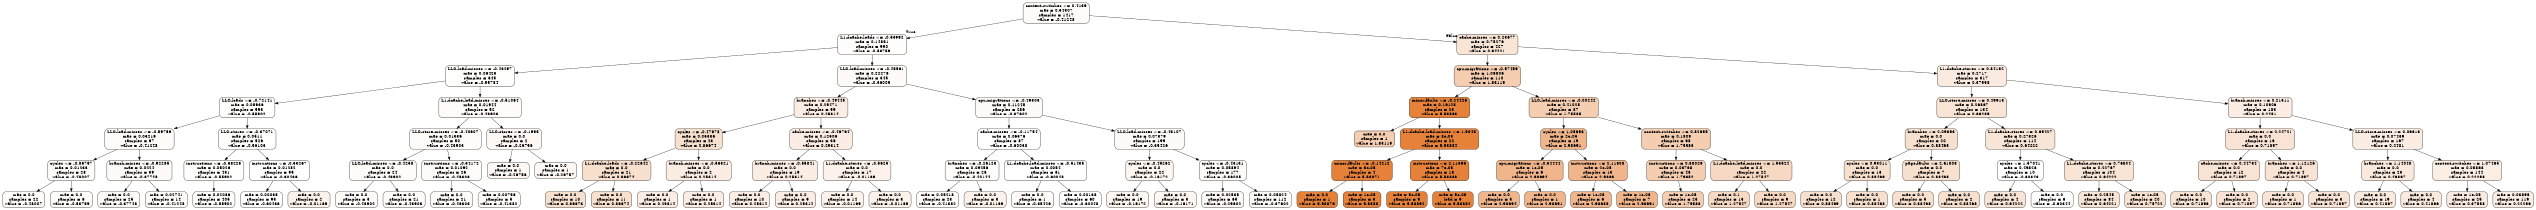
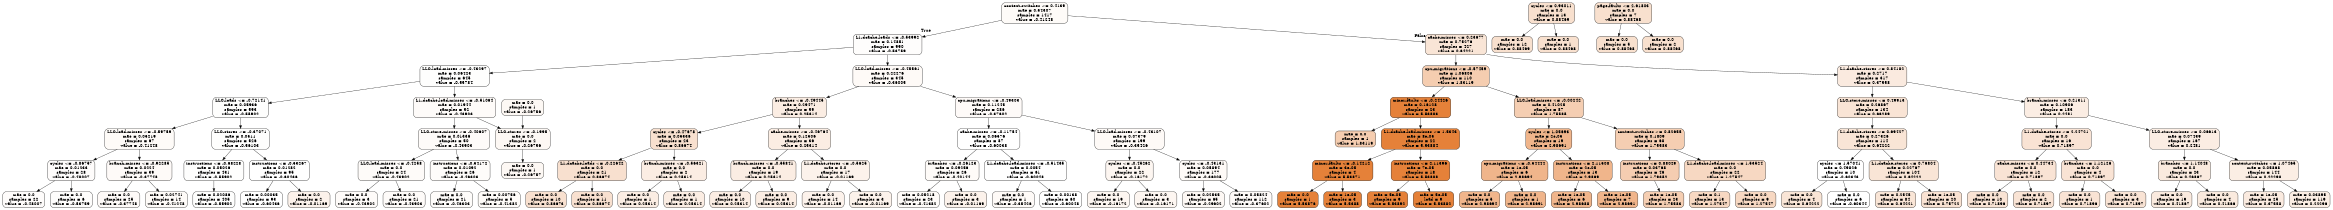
node "branches <= 2.09393 mae = 0.0 samples = 20 value = 0.88468": removed
edge "LLC-stores <= -0.1995 mae = 0.0 samples = 2 value = -0.26756" -> "mae = 0.0 samples = 1 value = -0.26756": reversed
